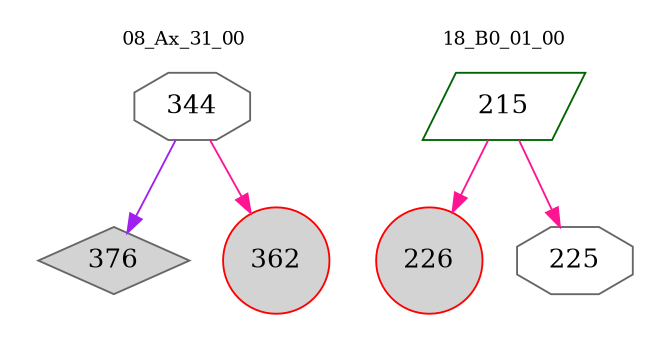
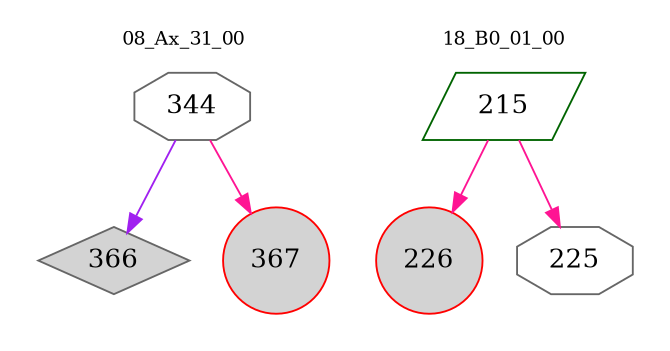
node "376": label "376" -> "366"
node "362": label "362" -> "367"
